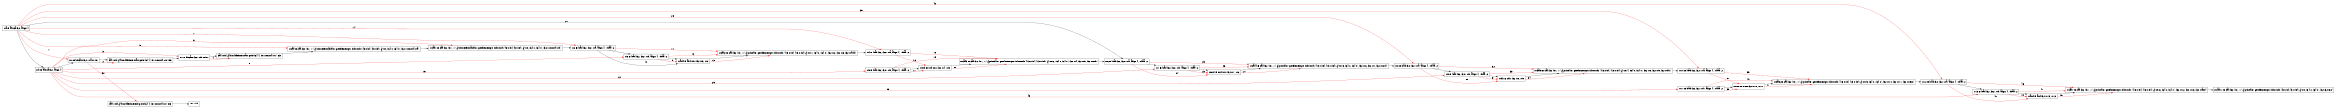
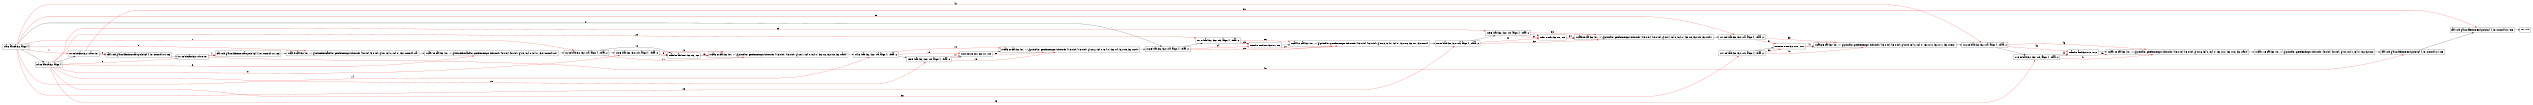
node "call void @llvm.lifetime.end.p0i8(i64 4, i8* nonnull %1) #3": added
edge "%4 = load i32, i32* %a, align 4, !tbaa !2" -> "%5 = load i32, i32* %b, align 4, !tbaa !2": added
